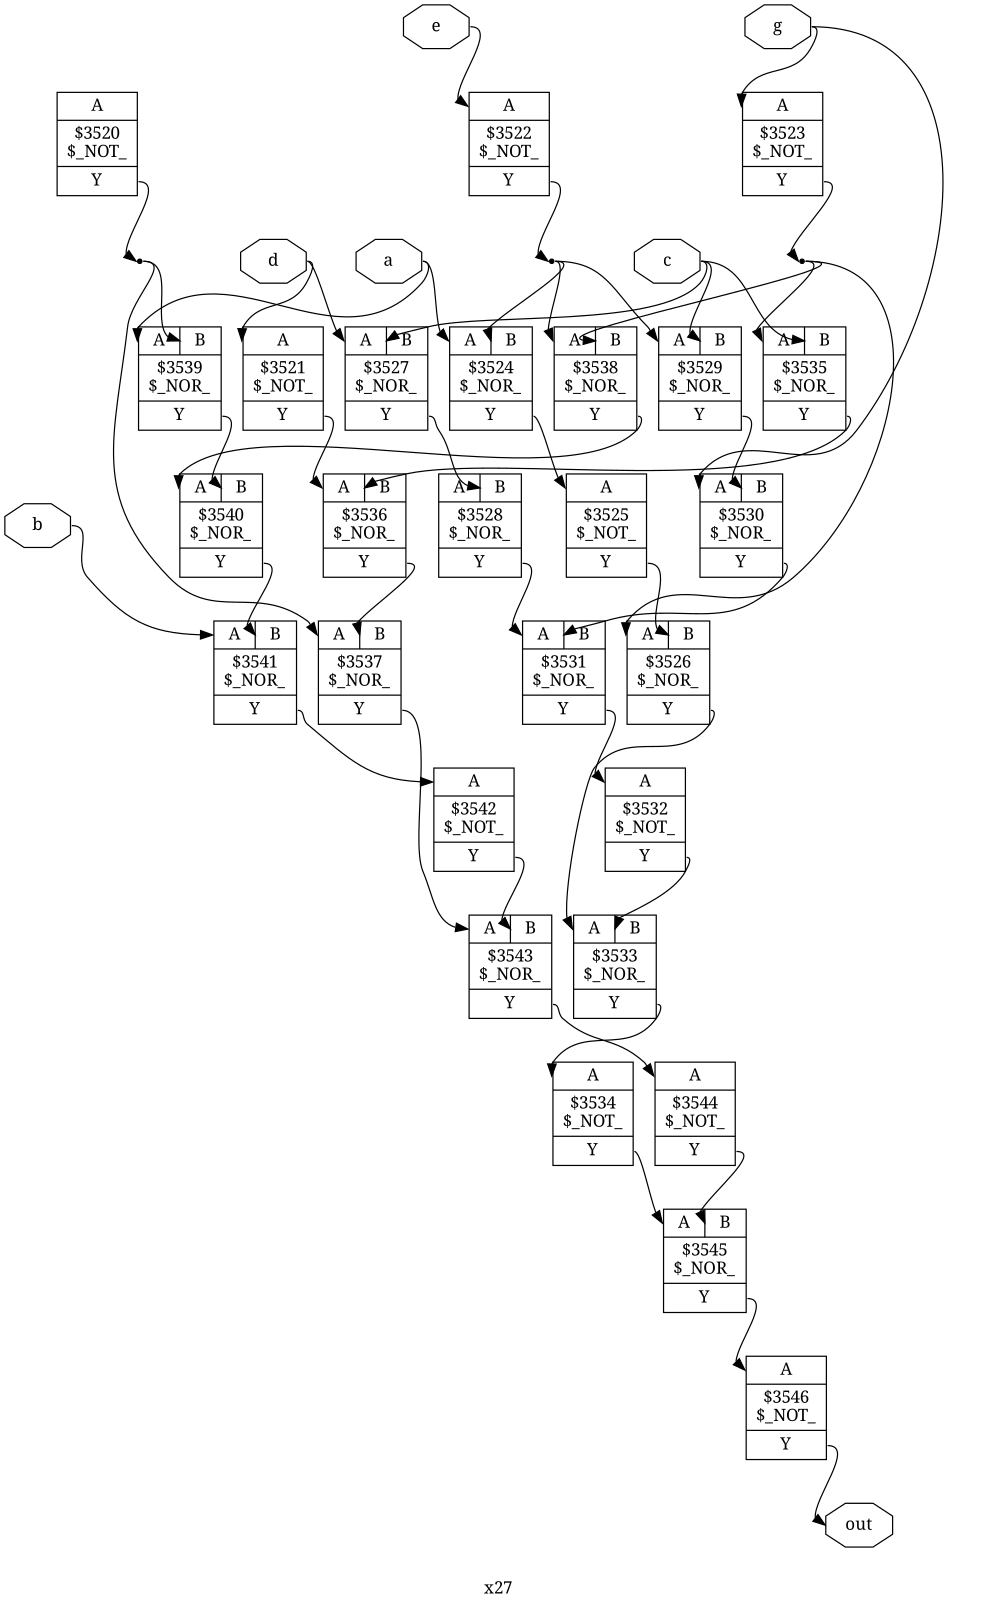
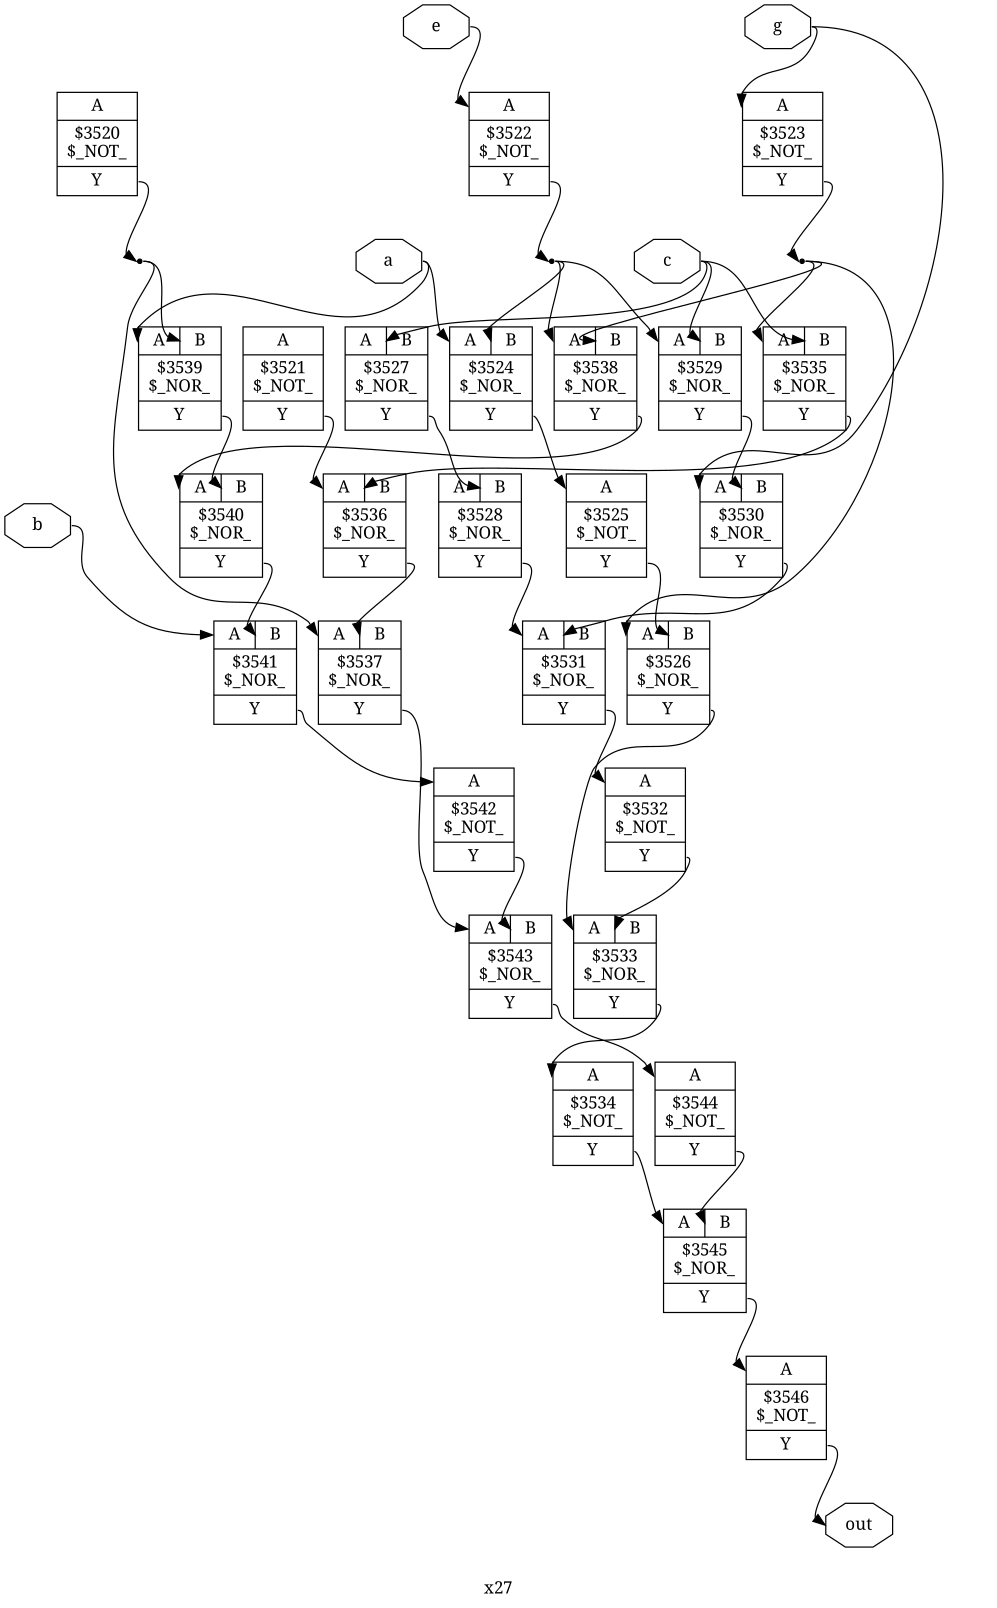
node "d": removed
